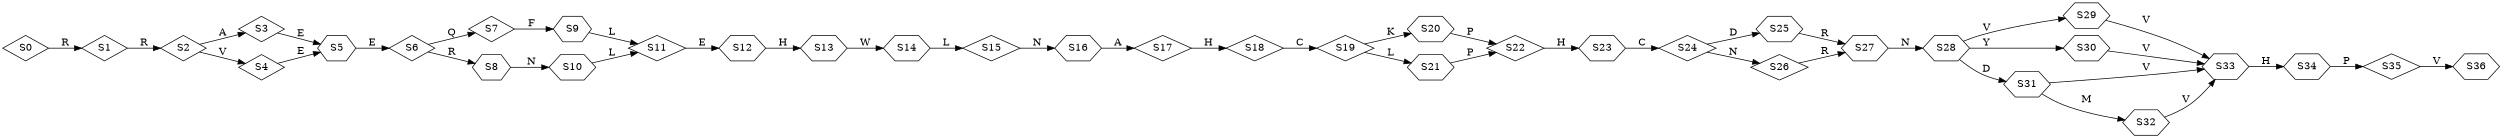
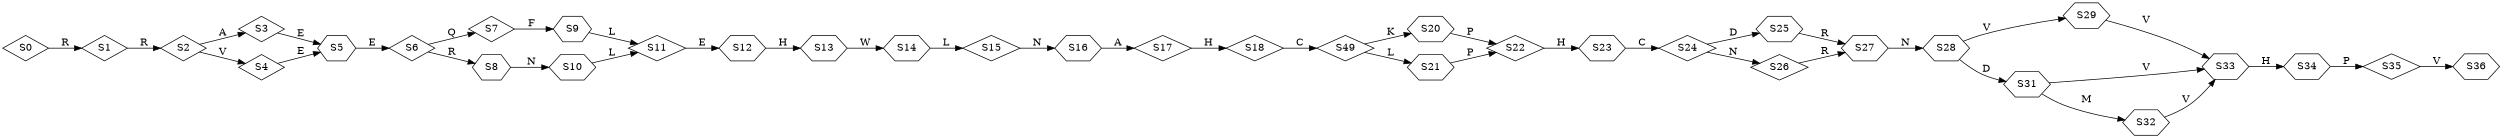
node "S19": label "S19" -> "S49"
node "S30": removed
